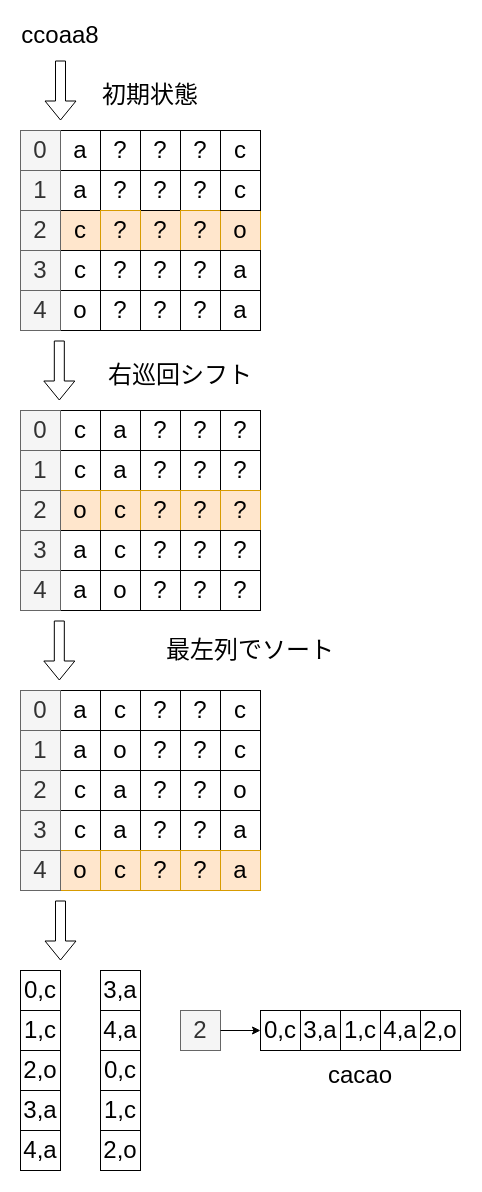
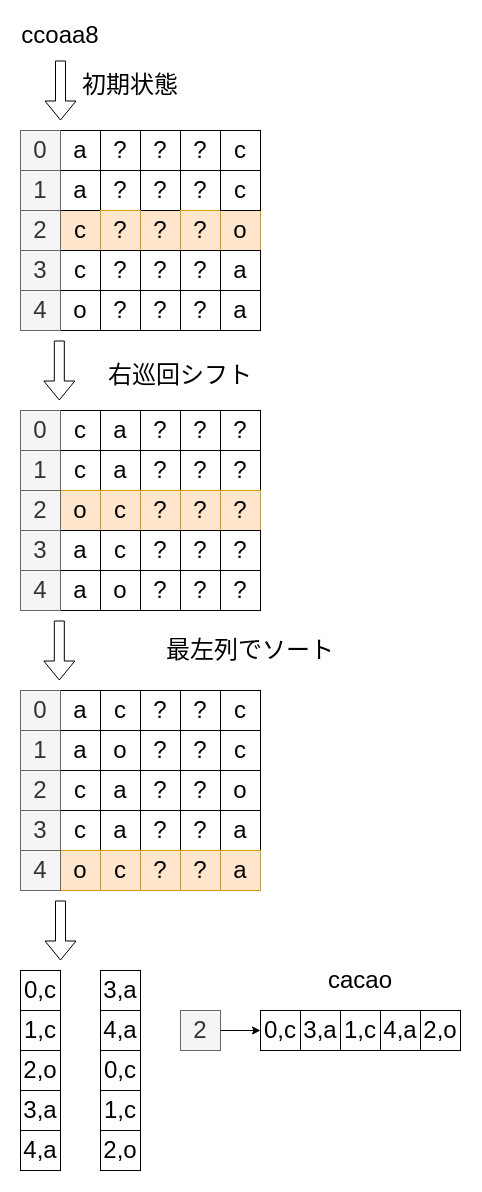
node "初期状態": moved (151, 96) -> (131, 86)
node "cacao": moved (361, 1076) -> (361, 981)
